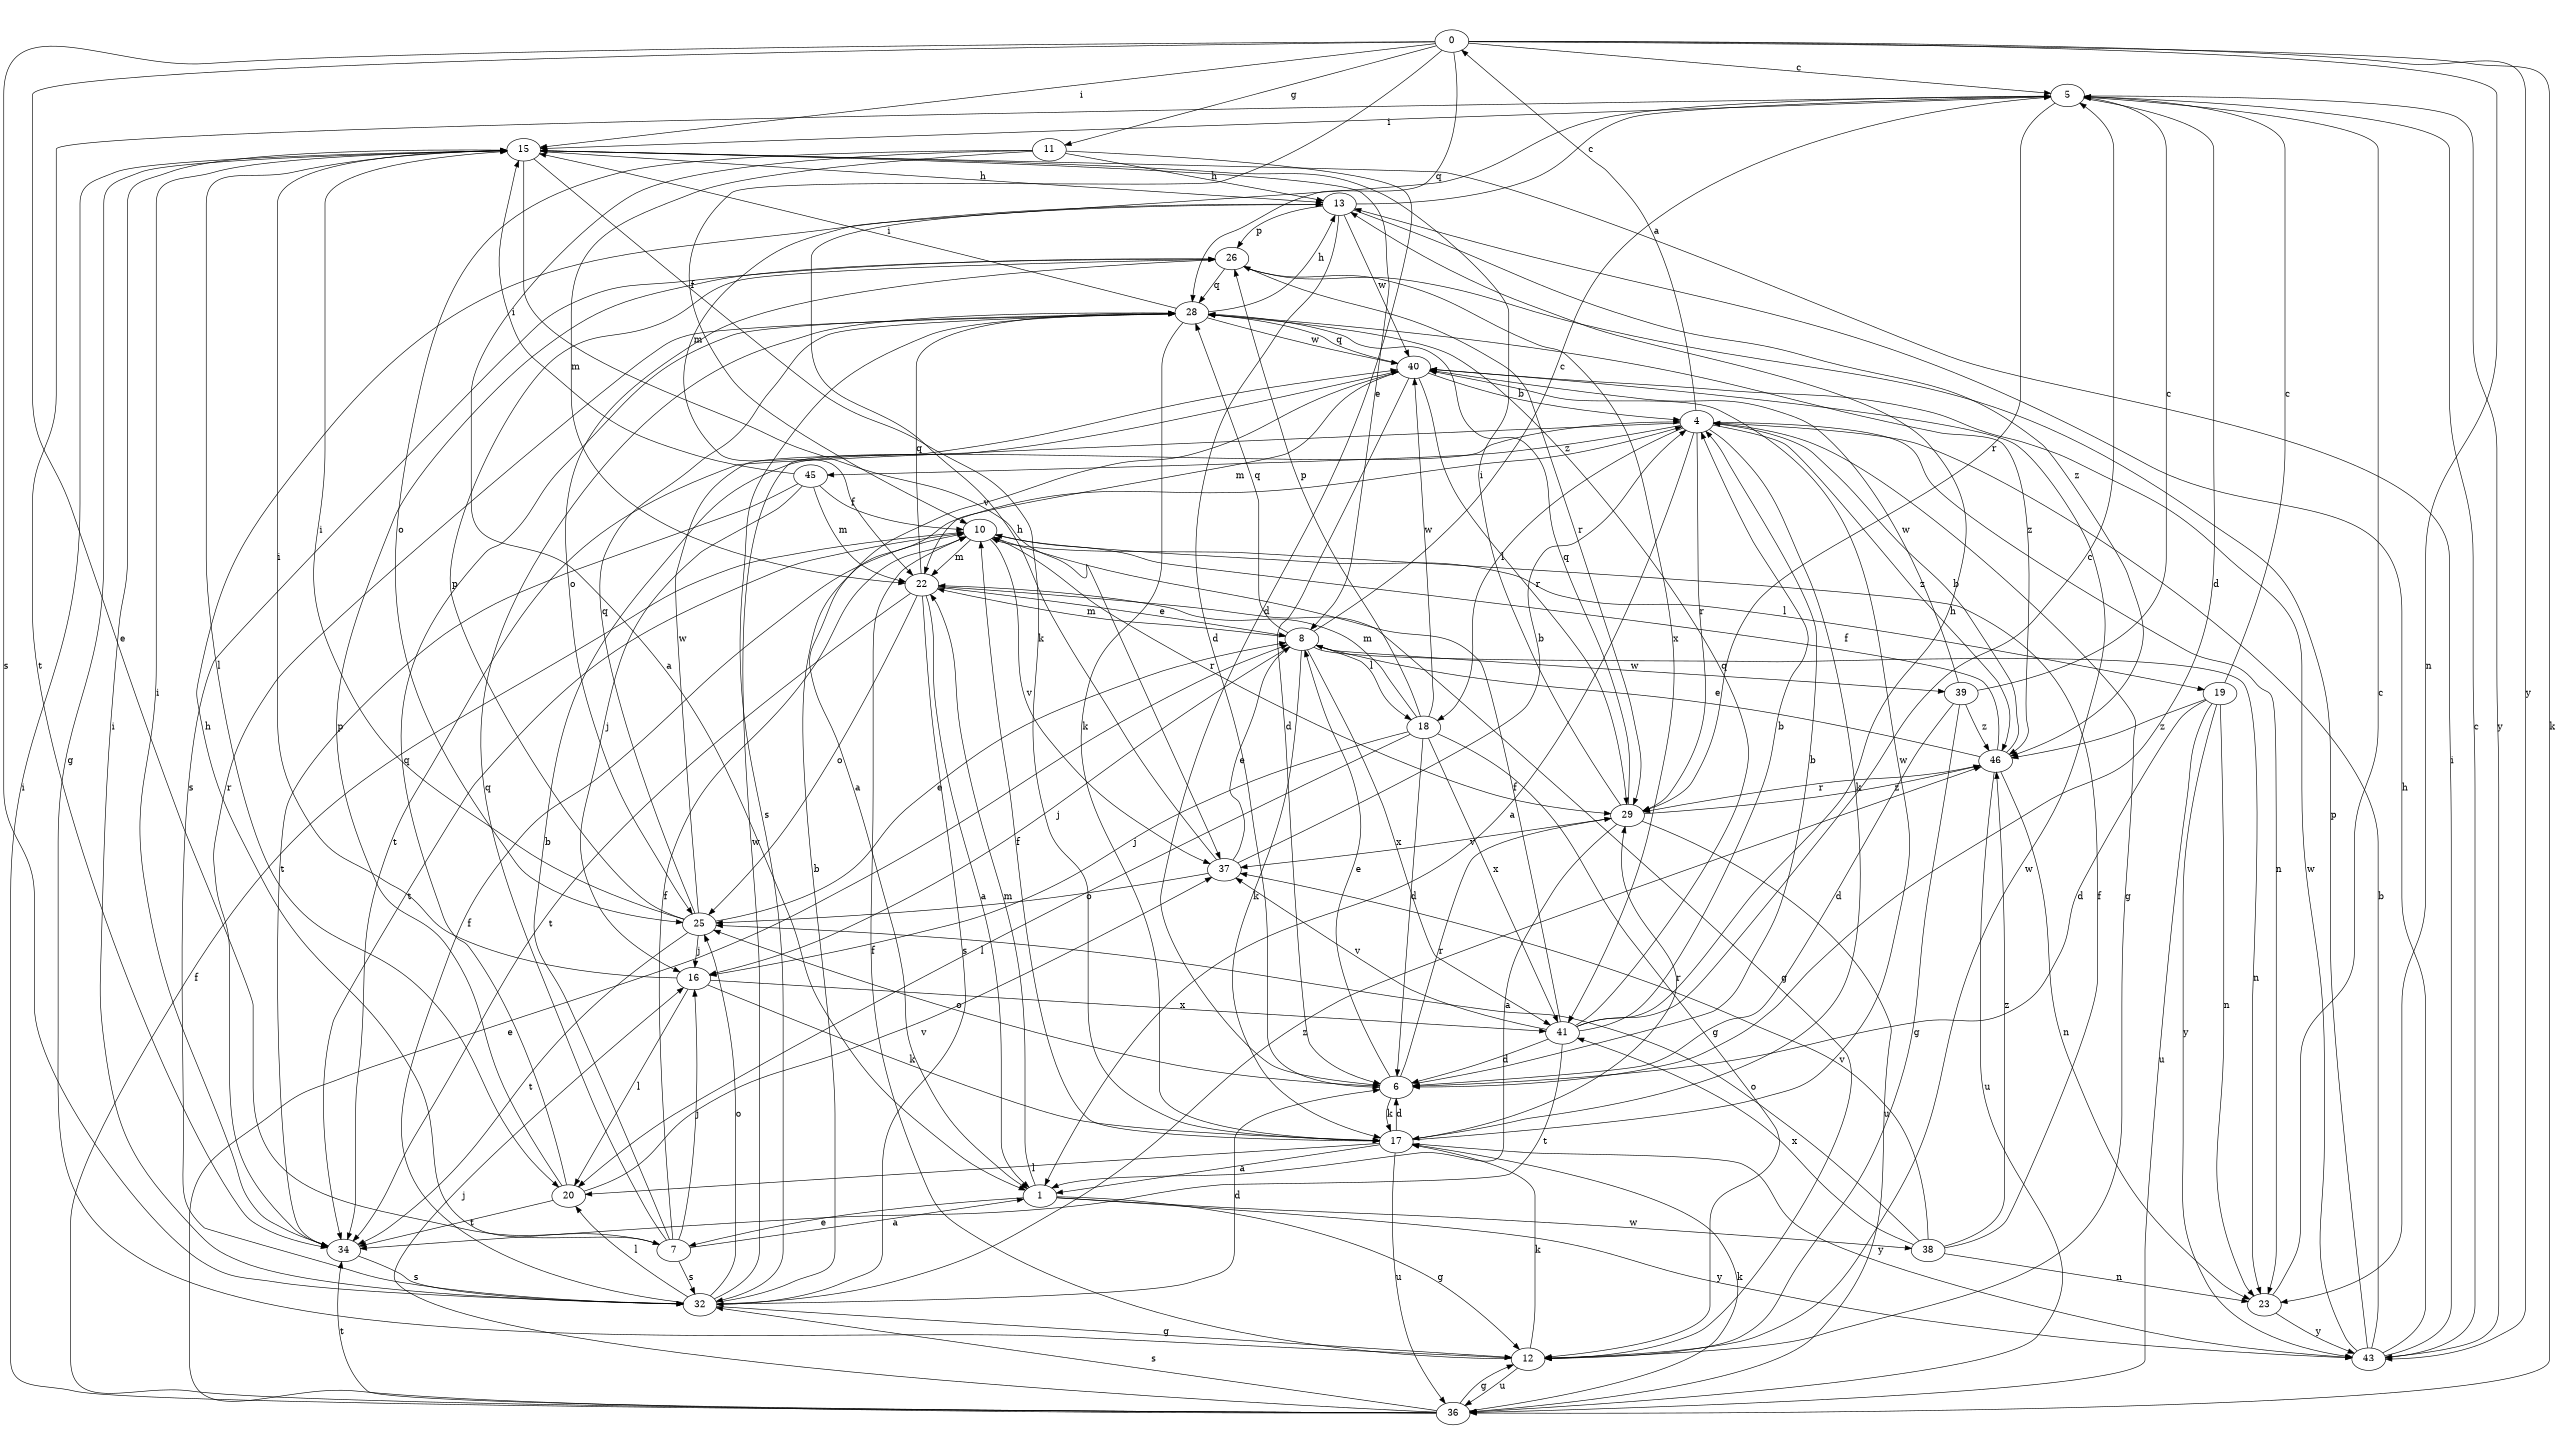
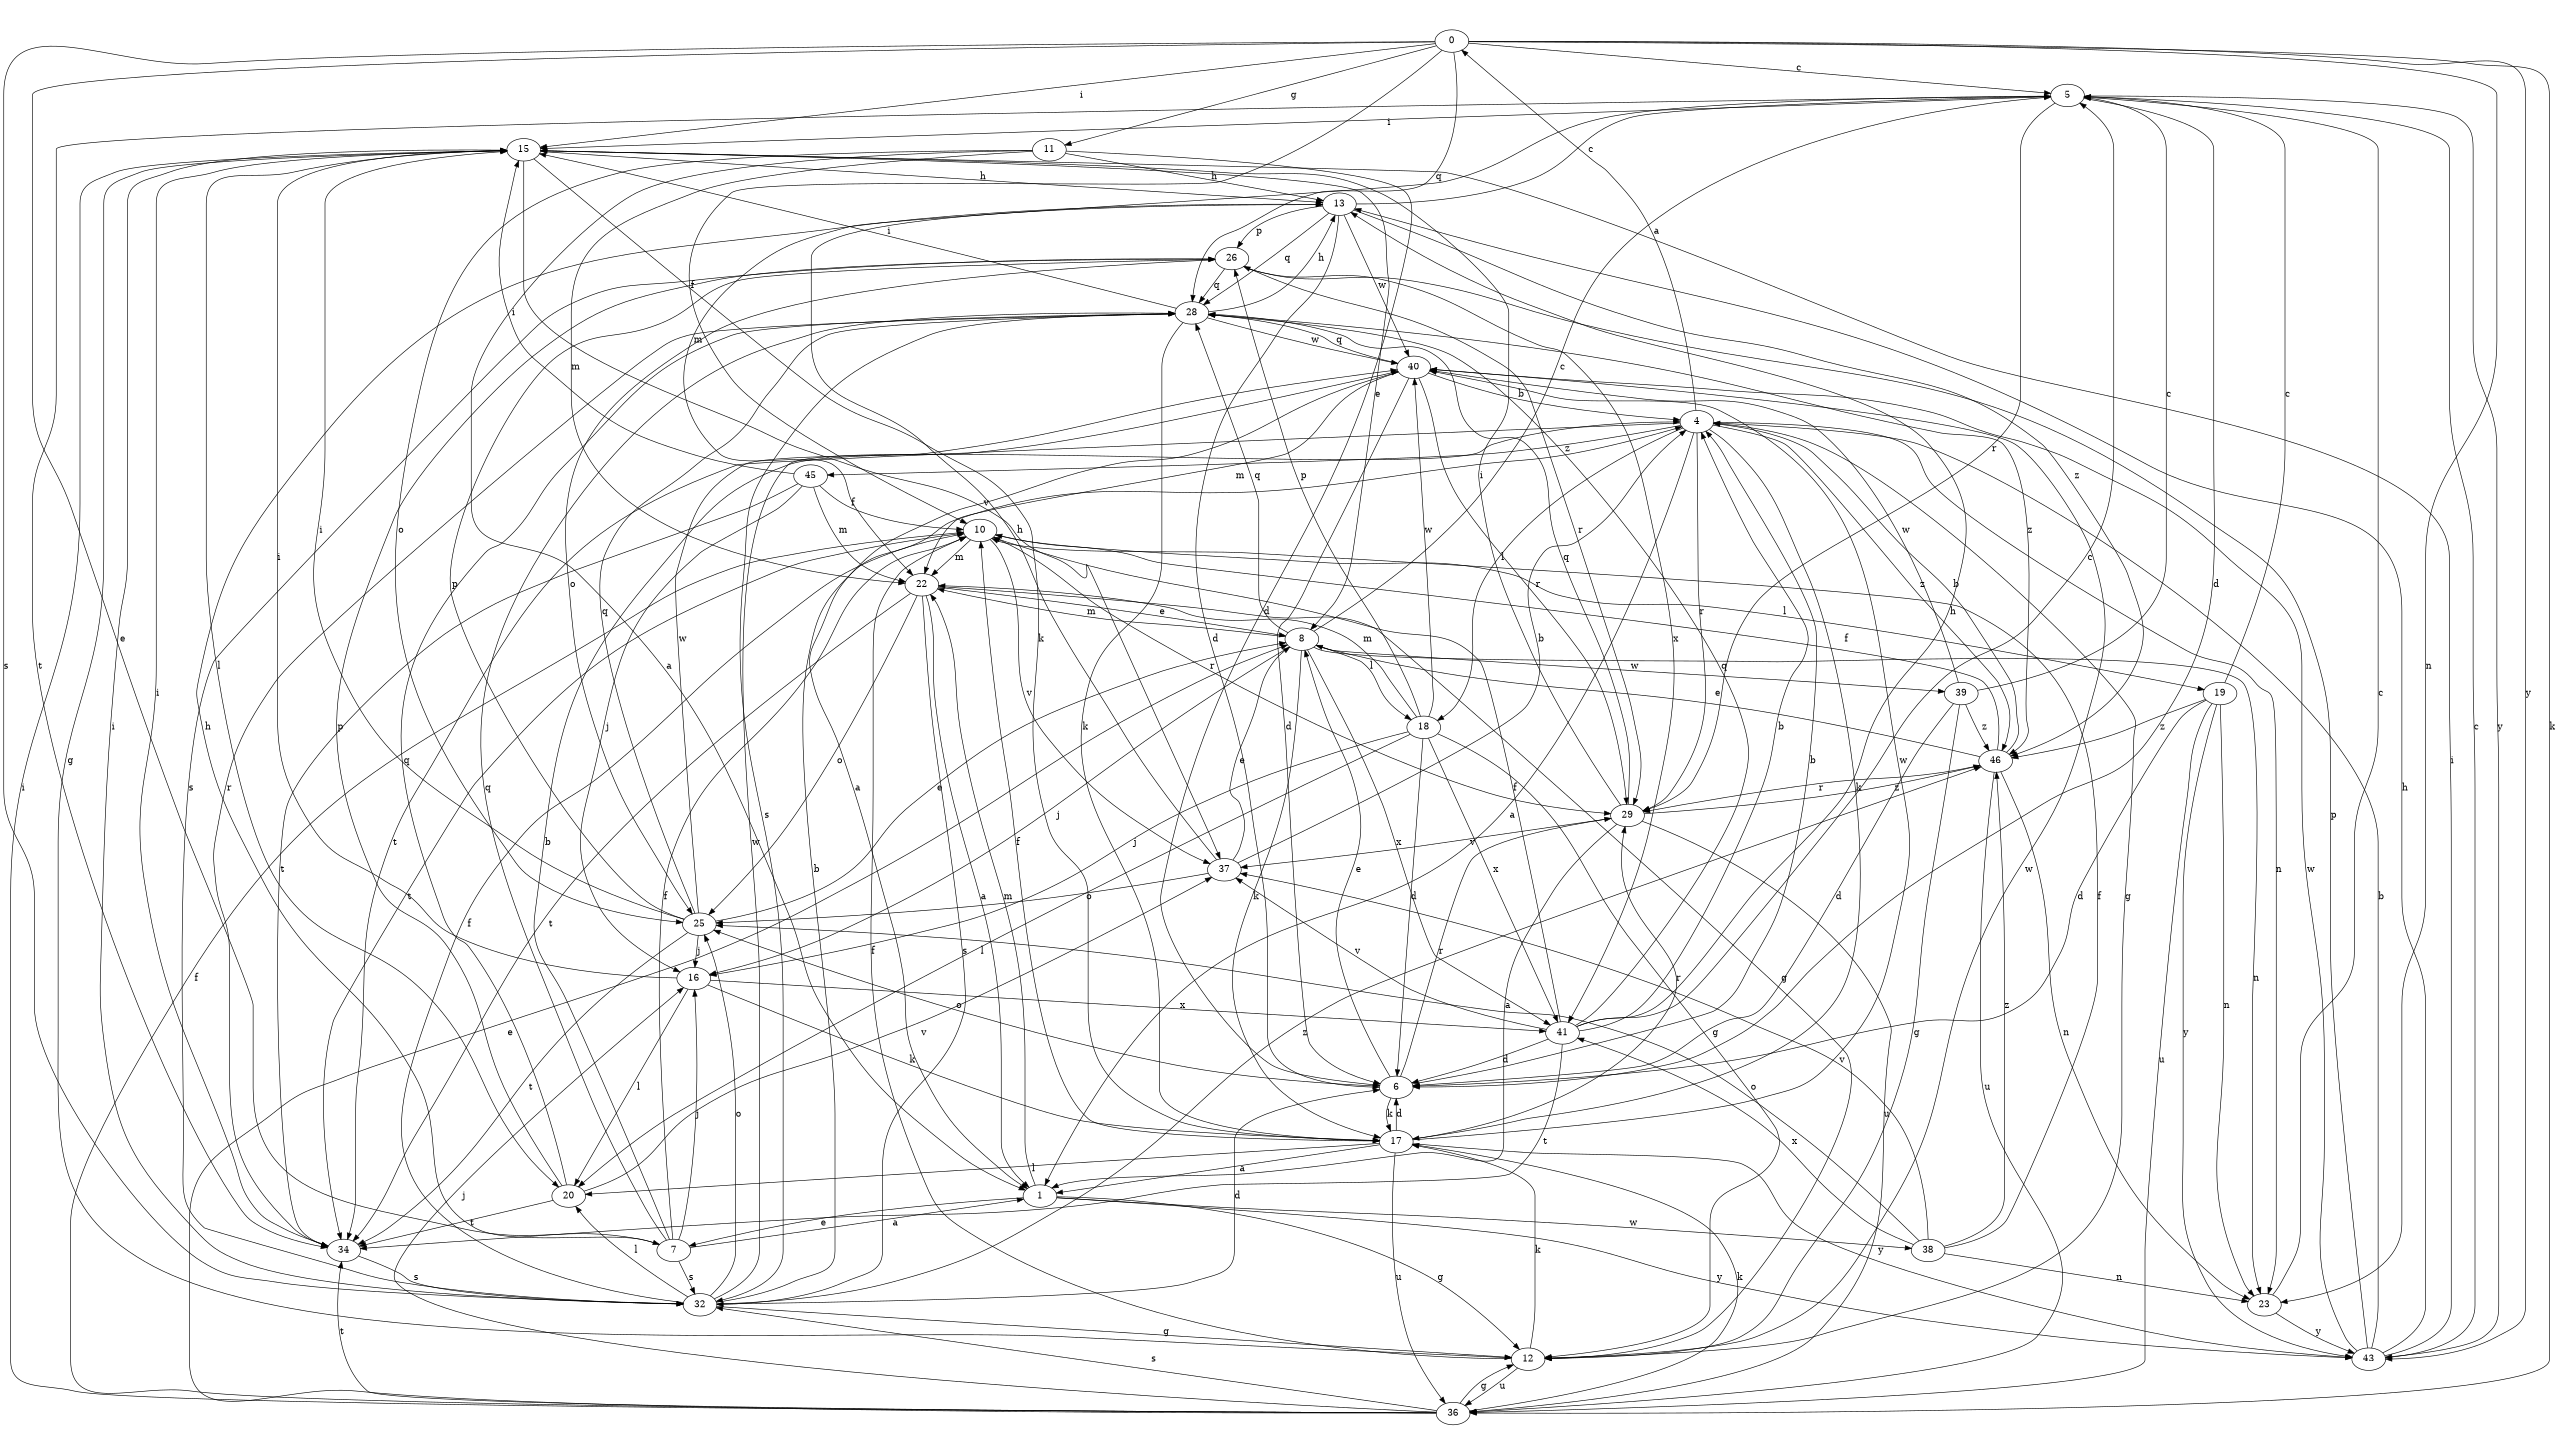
edge "22" -> "28": now "13" -> "28"
